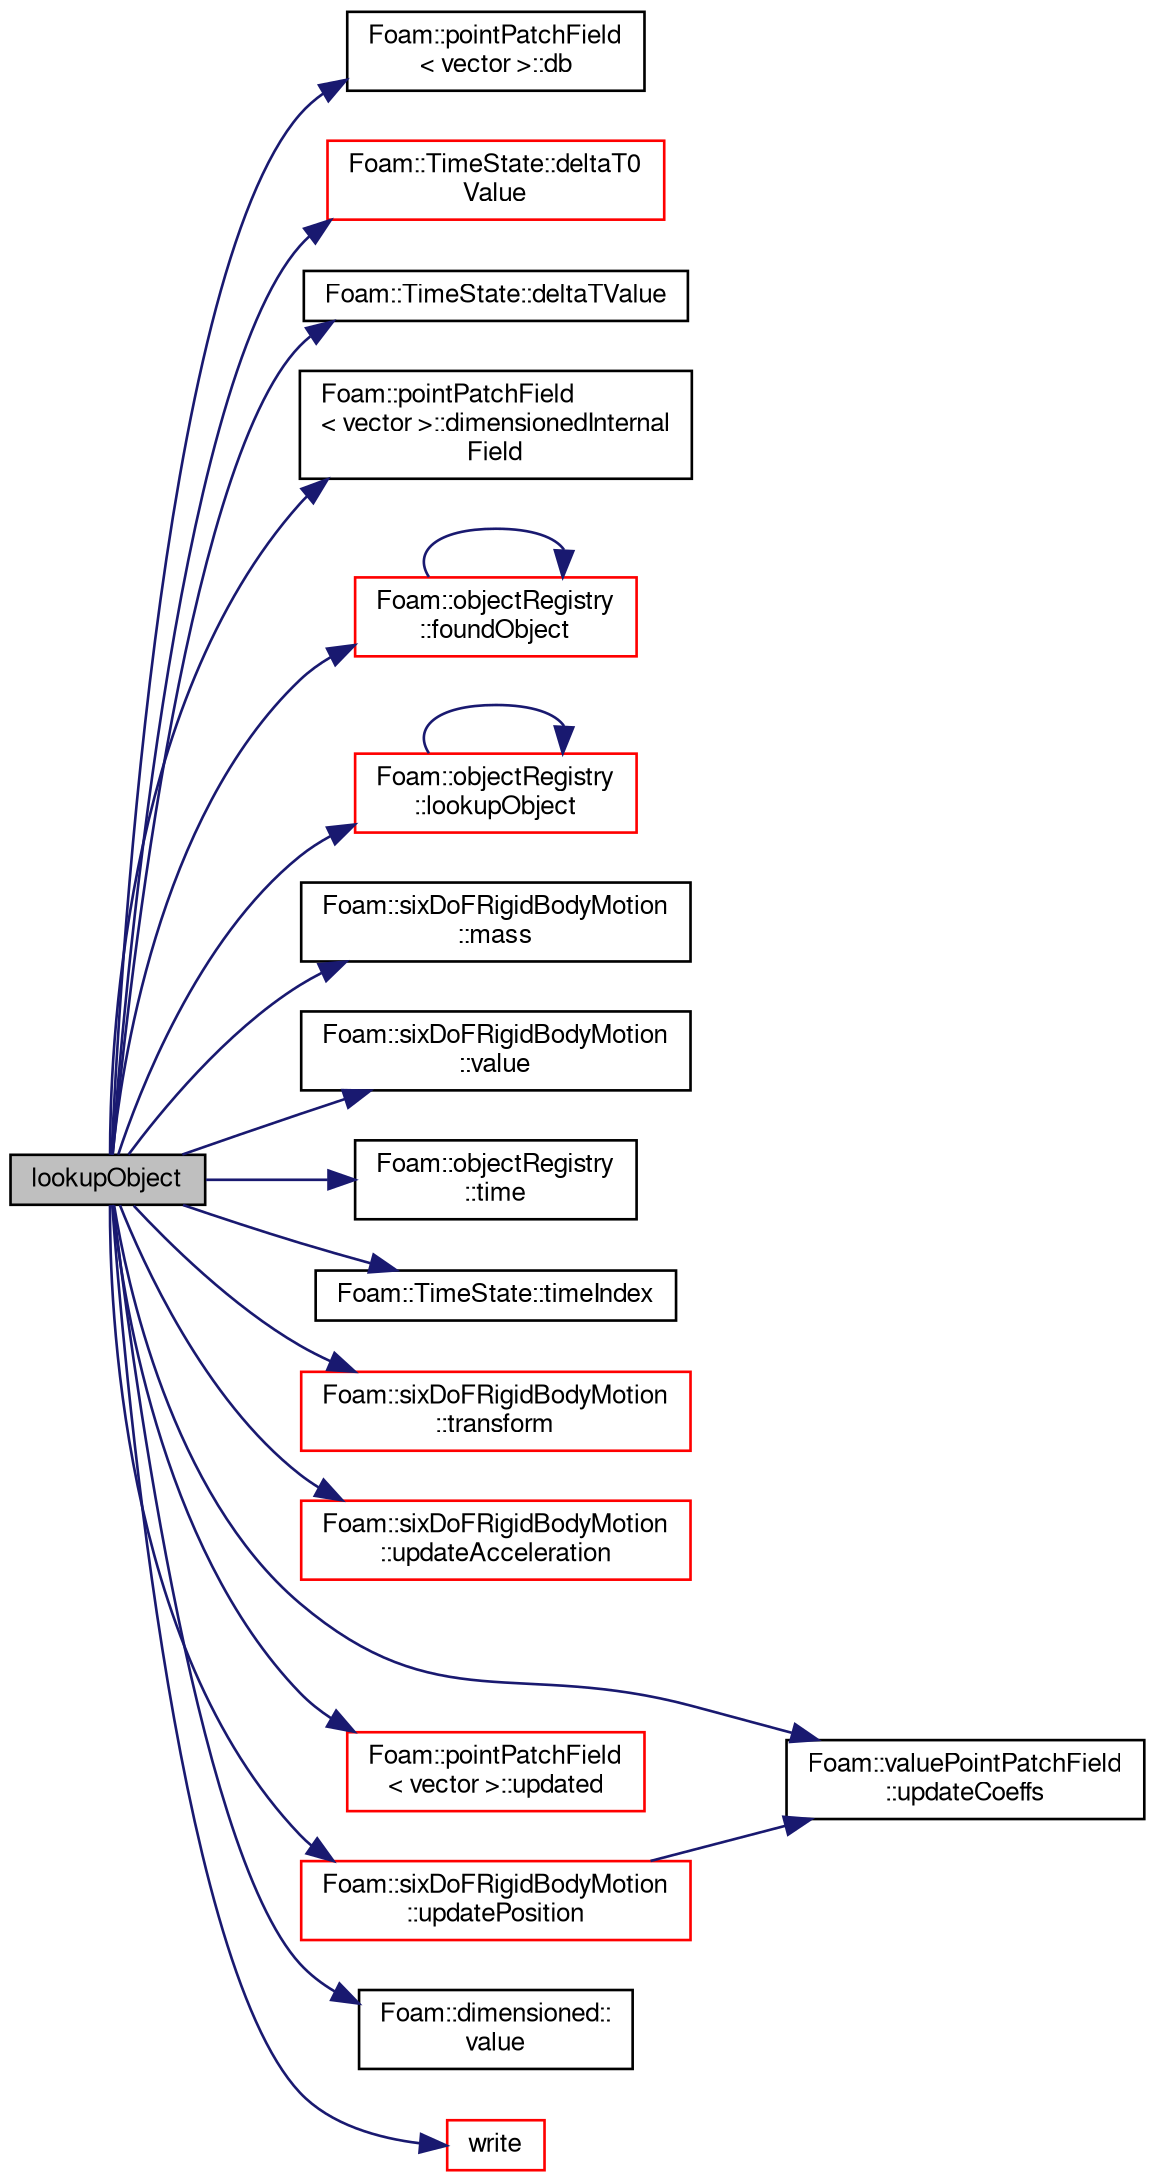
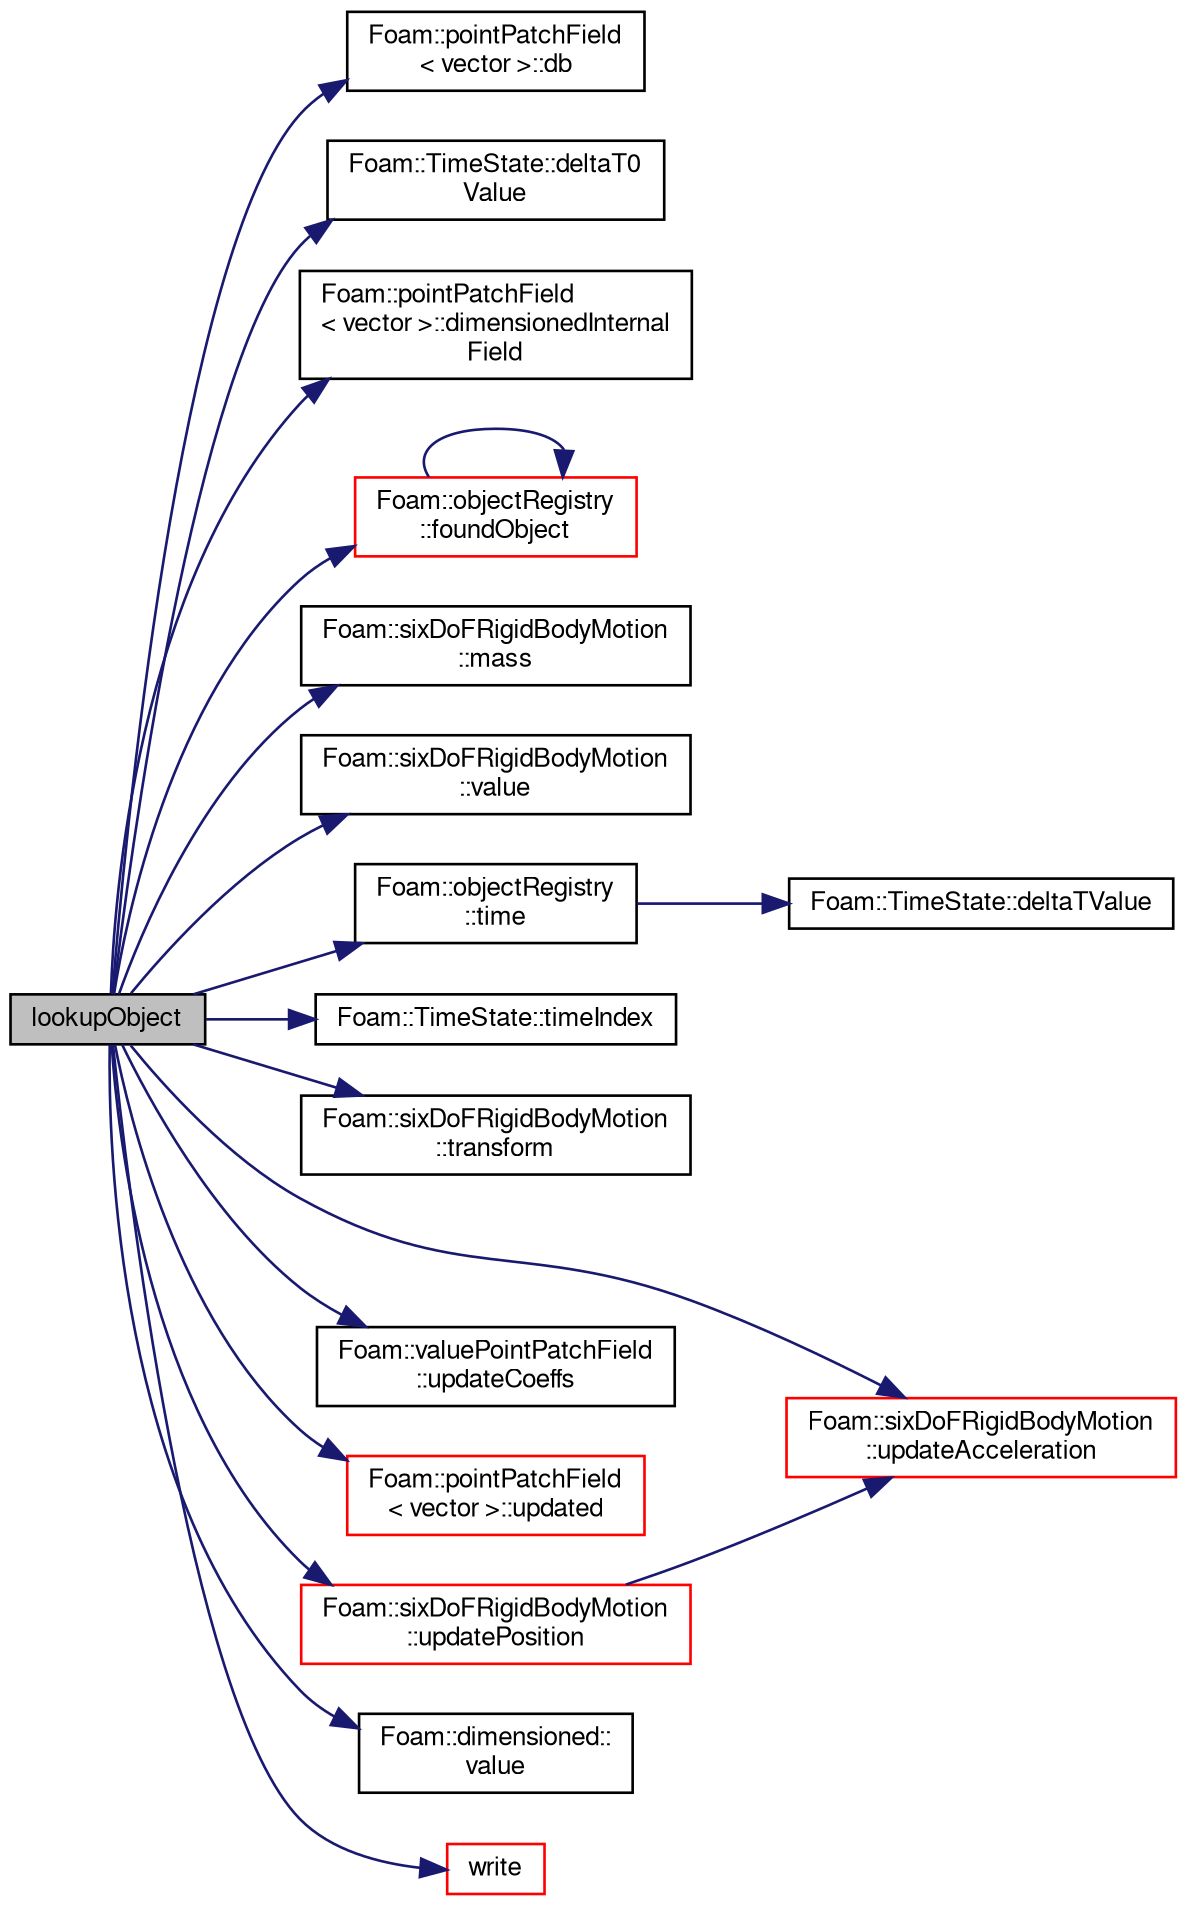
node "Foam::TimeState::deltaT0 Value": color red -> black
edge "lookupObject" -> "Foam::TimeState::deltaTValue": now "Foam::objectRegistry ::time" -> "Foam::TimeState::deltaTValue"
node "Foam::objectRegistry ::lookupObject": removed
node "Foam::sixDoFRigidBodyMotion ::transform": color red -> black
edge "Foam::sixDoFRigidBodyMotion ::updatePosition" -> "Foam::valuePointPatchField ::updateCoeffs": now "Foam::sixDoFRigidBodyMotion ::updatePosition" -> "Foam::sixDoFRigidBodyMotion ::updateAcceleration"
